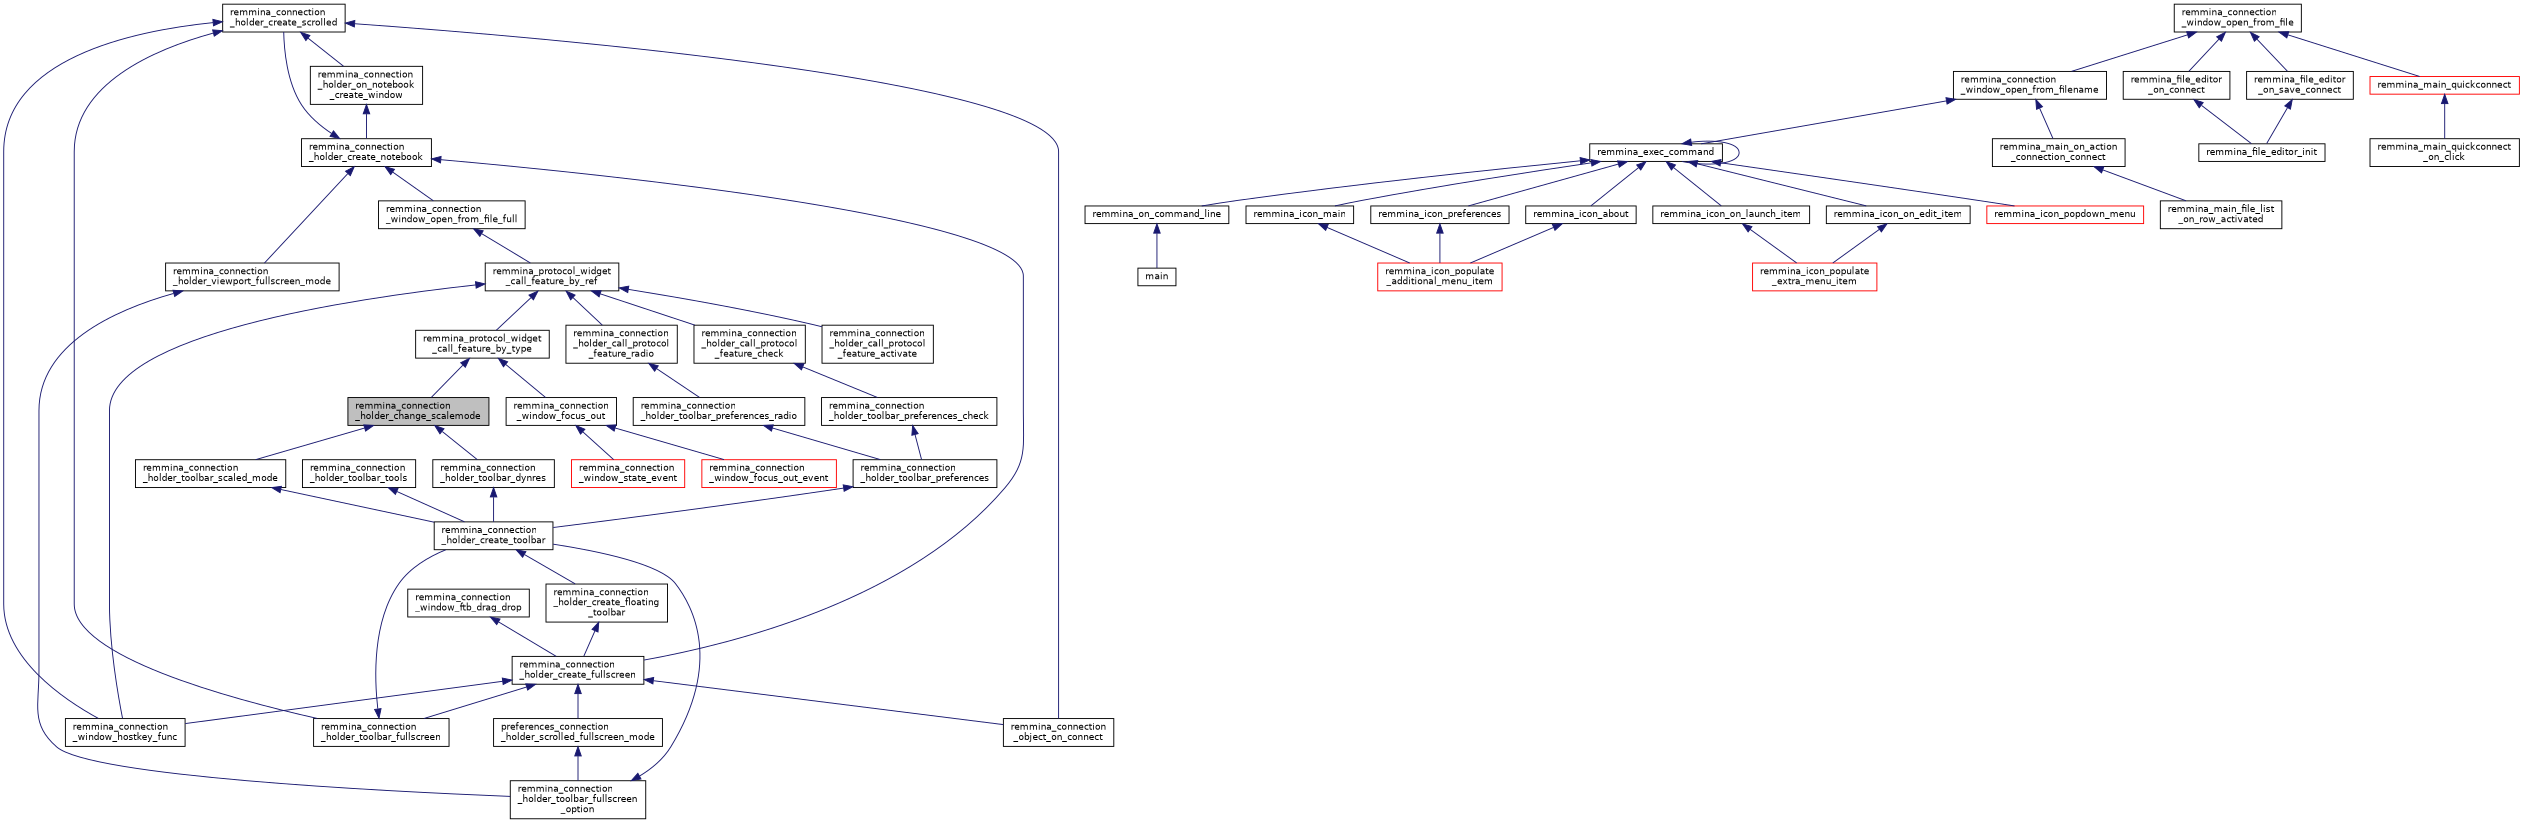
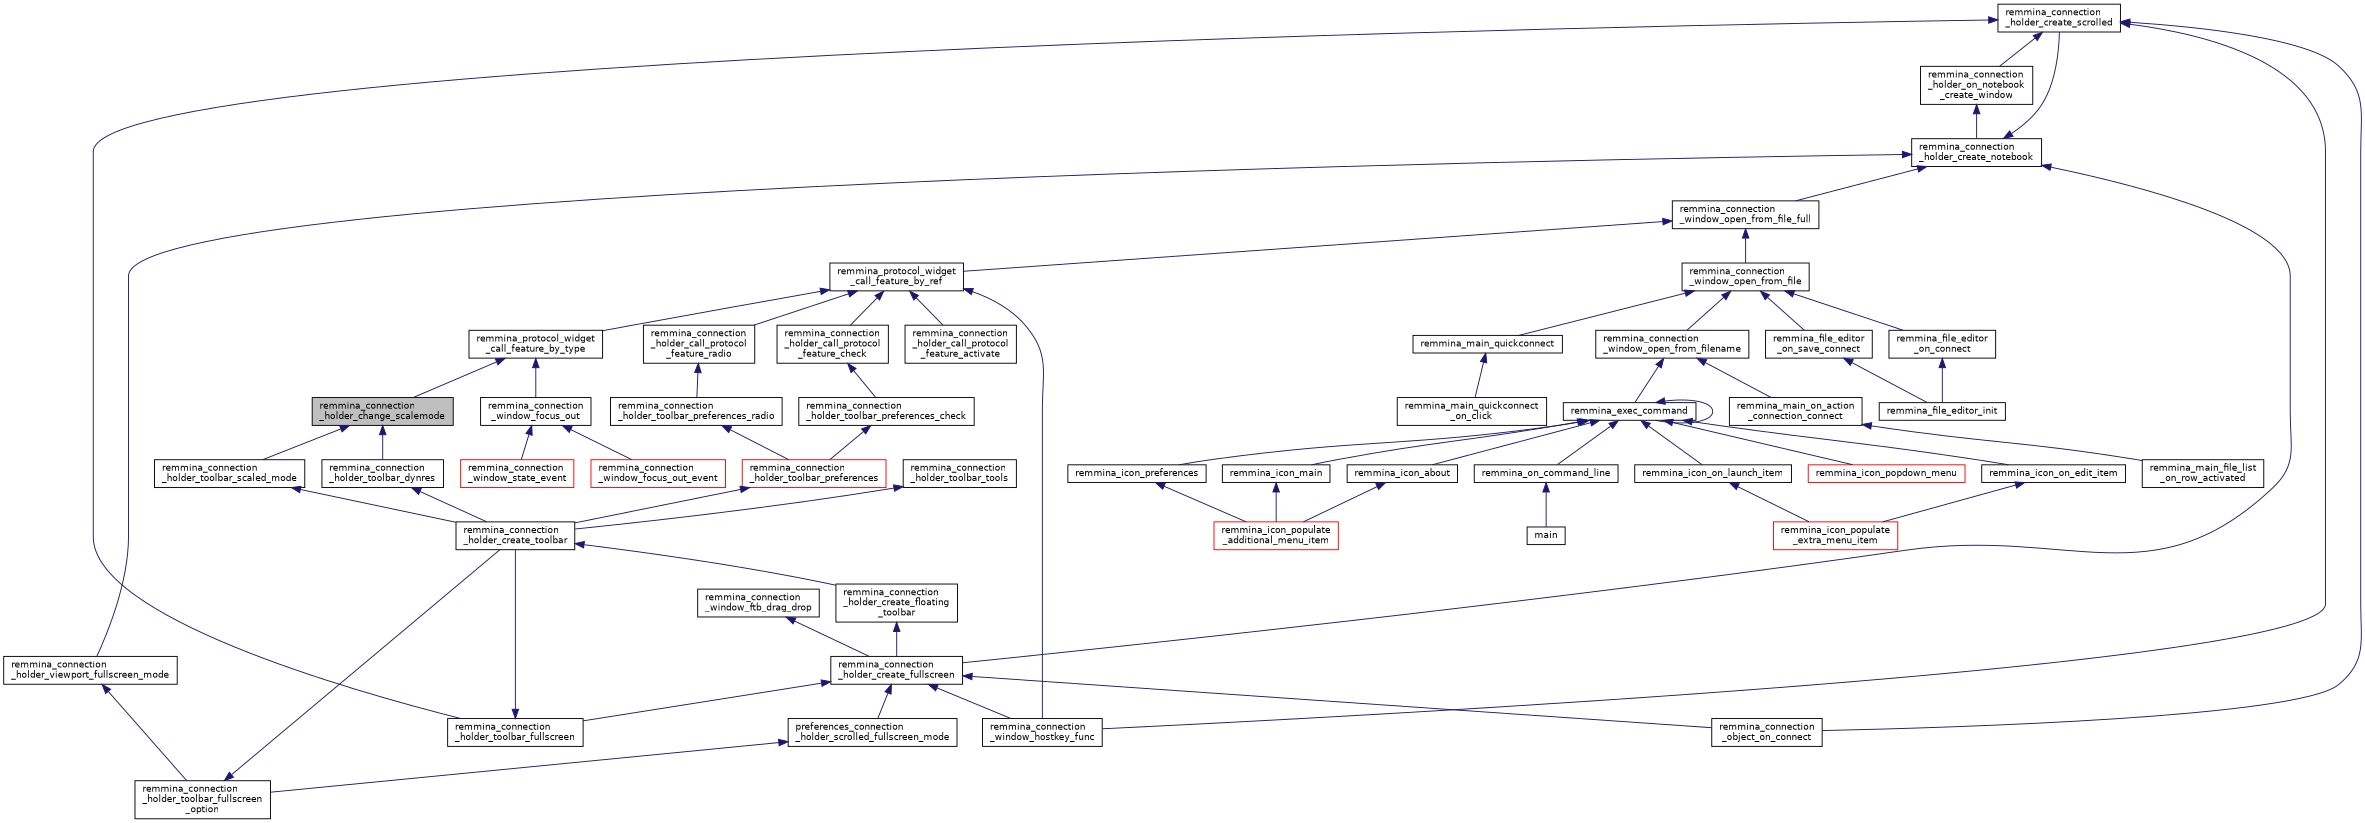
node "remmina_main_quickconnect": color red -> black
edge "remmina_connection _window_open_from_file" -> "remmina_connection _window_open_from_file_full": added
node "remmina_connection _holder_toolbar_preferences": color black -> red
